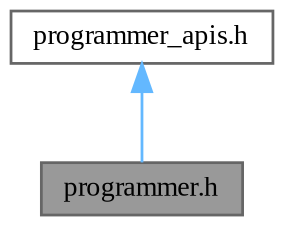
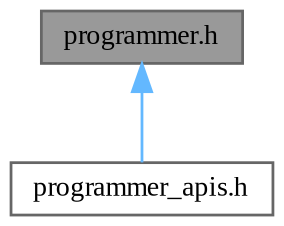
edge "programmer.h" -> "programmer_apis.h": reversed
